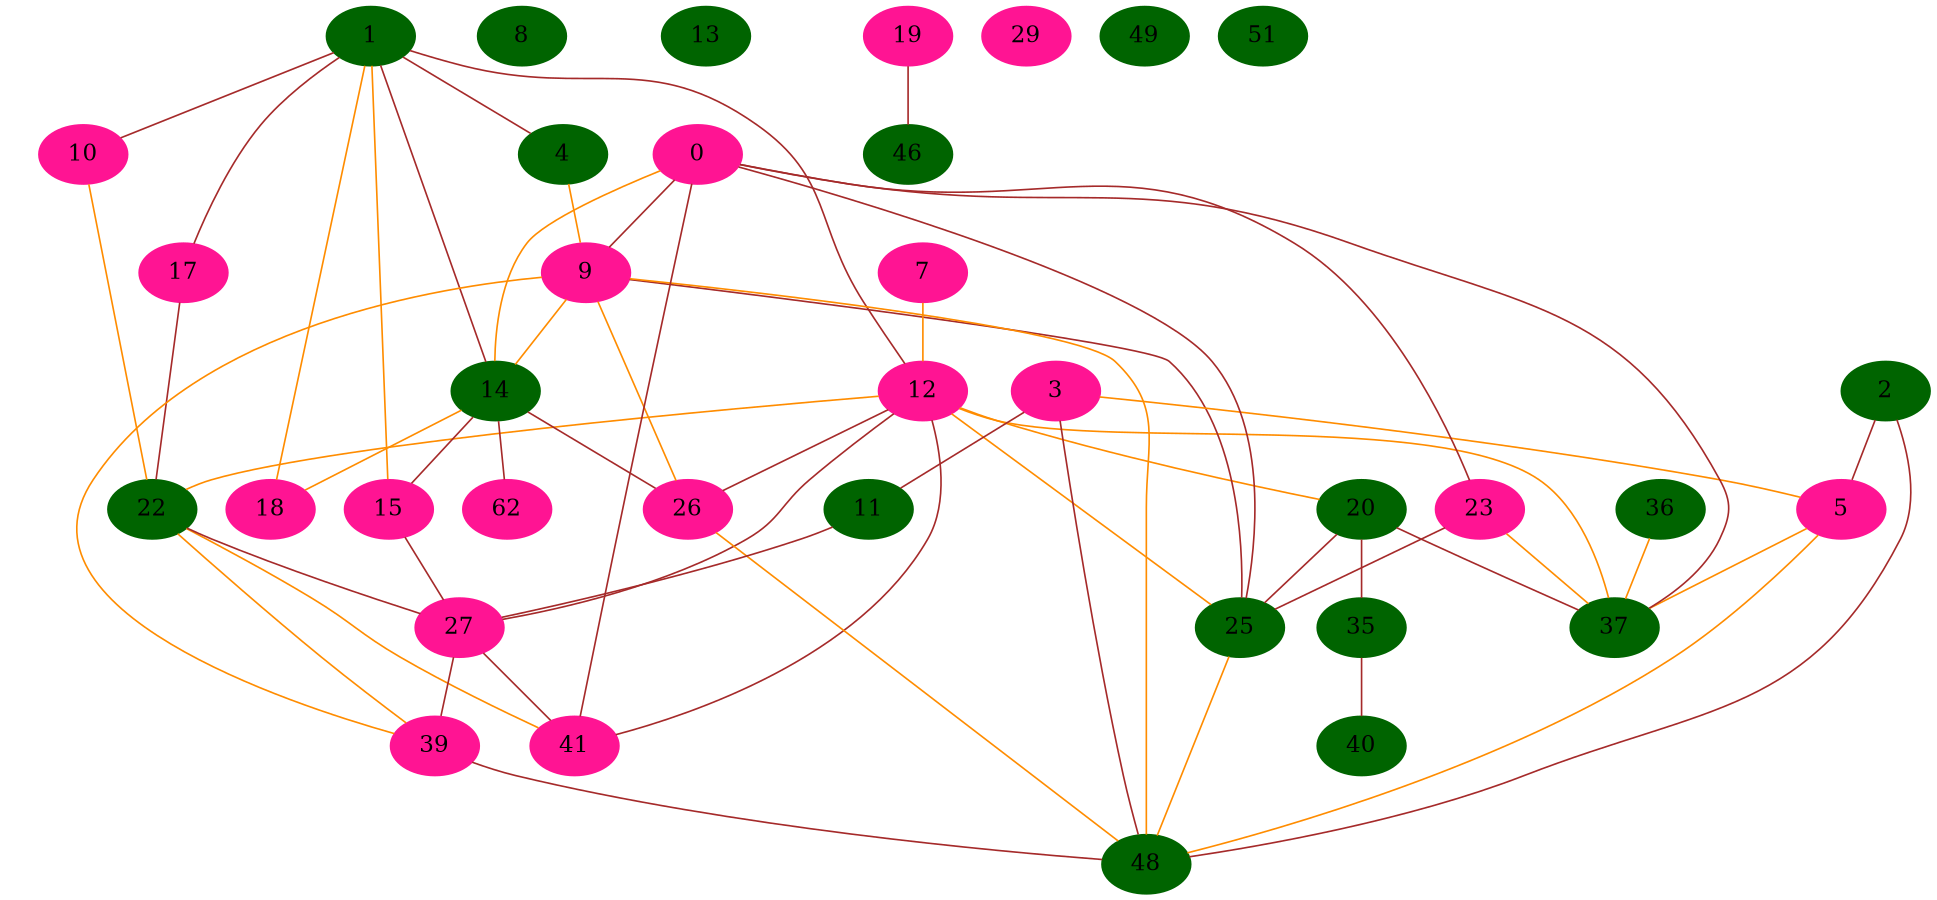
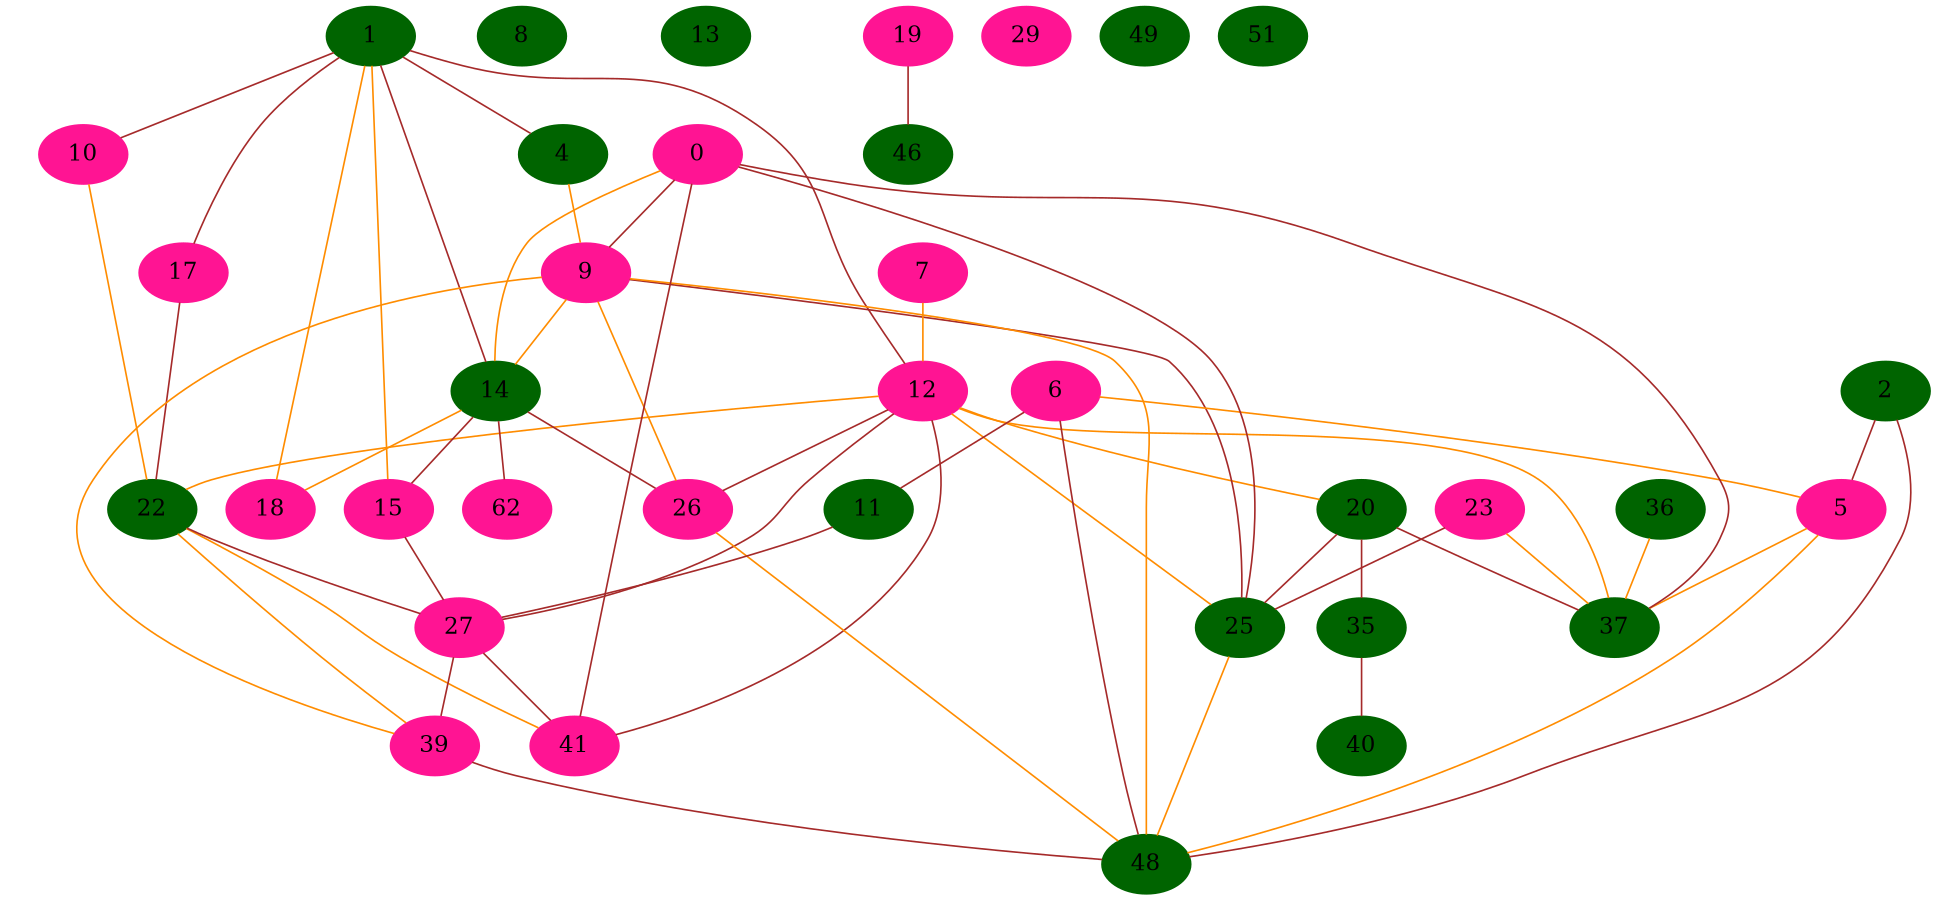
edge "0" -- "23": removed
node "3": label "3" -> "6"
